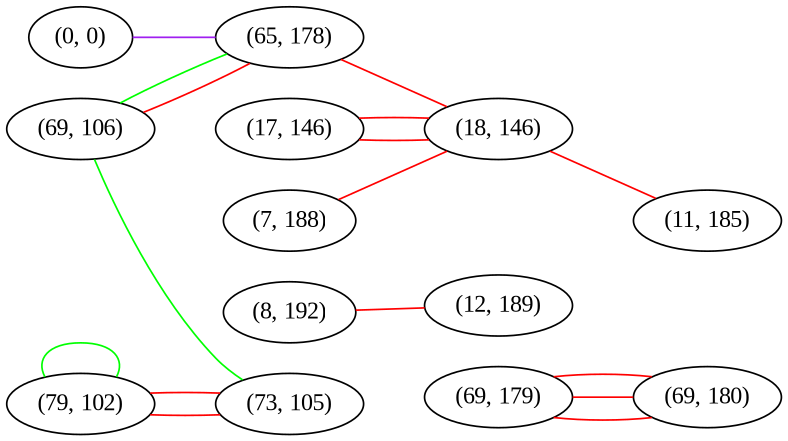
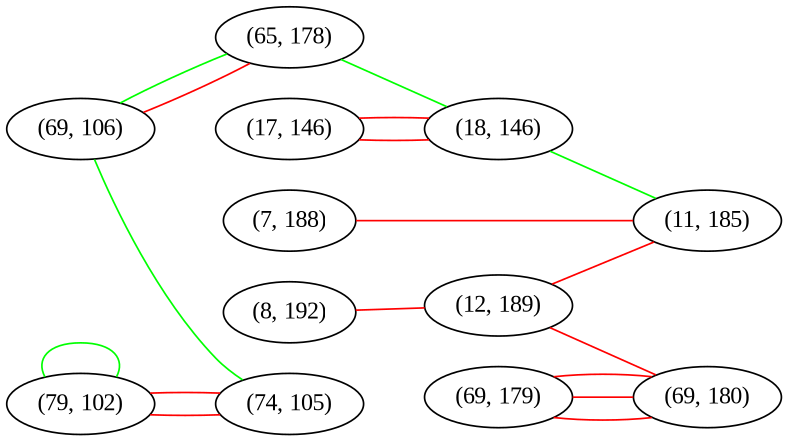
node "(0, 0)": removed
edge "(65, 178)" -- "(18, 146)": color red -> green
edge "(18, 146)" -- "(7, 188)": now "(11, 185)" -- "(7, 188)"
edge "(18, 146)" -- "(11, 185)": color red -> green
edge "(11, 185)" -- "(12, 189)": added
edge "(12, 189)" -- "(69, 180)": added
node "(73, 105)": label "(73, 105)" -> "(74, 105)"
